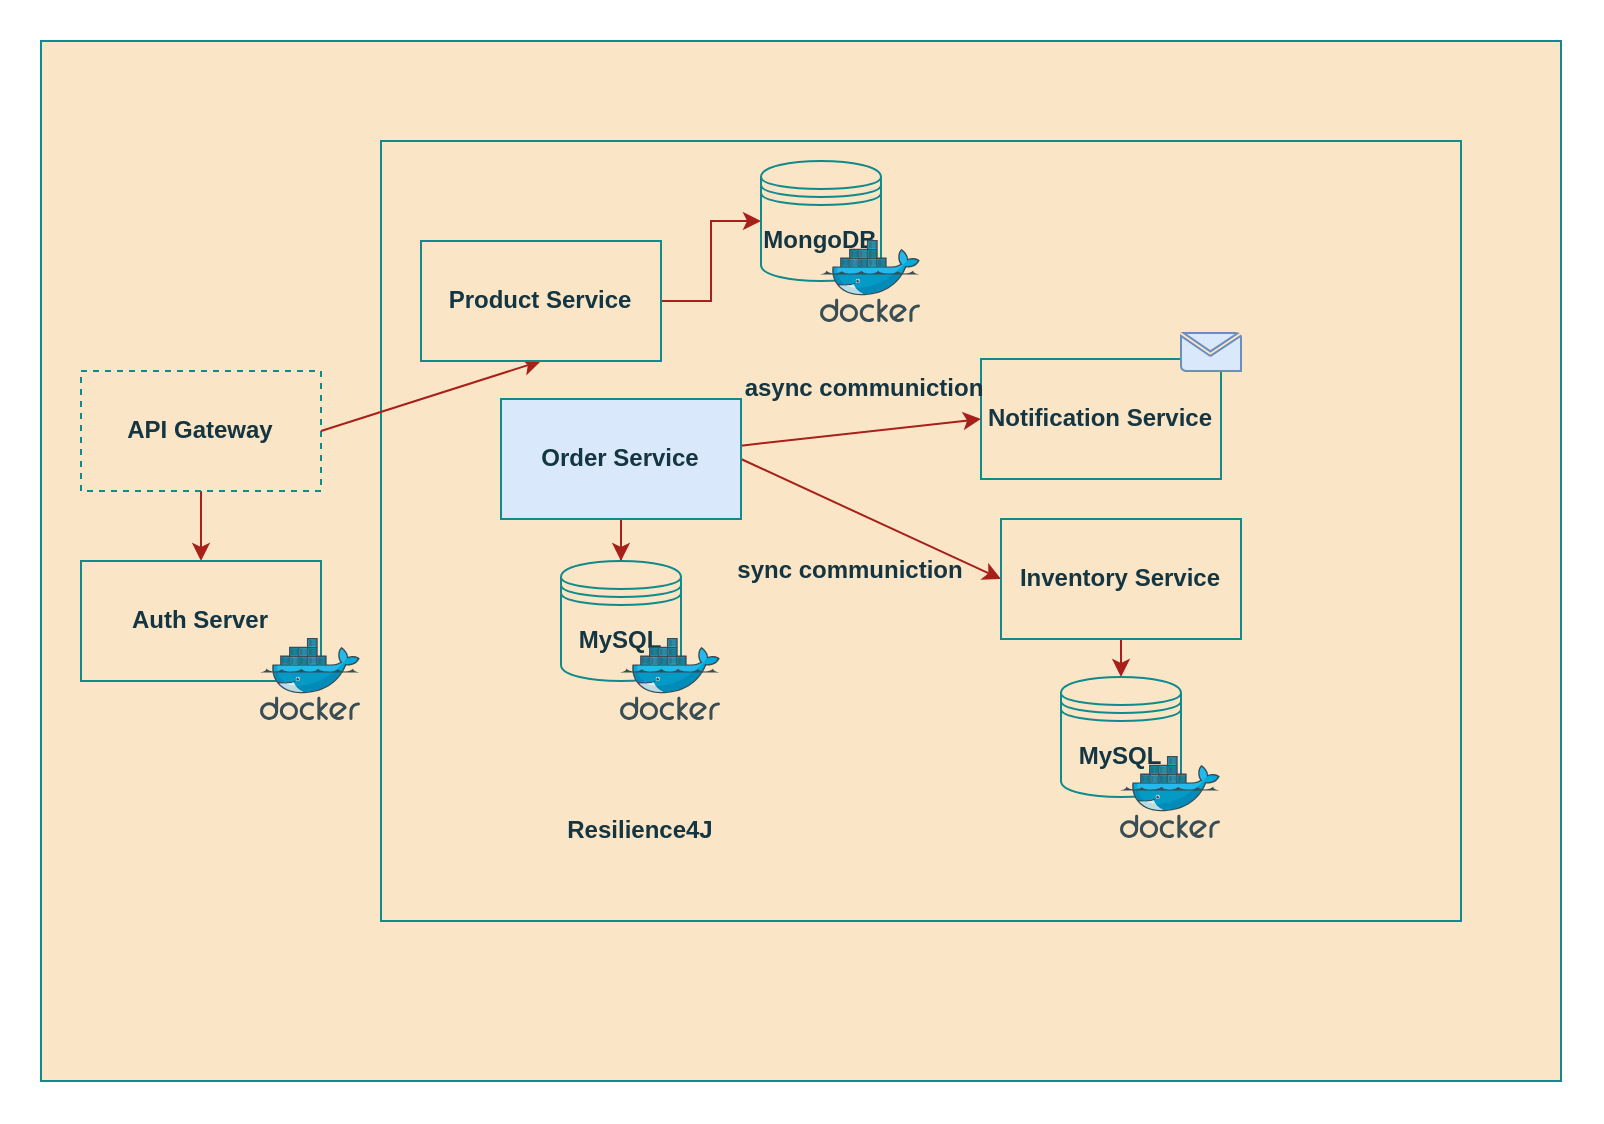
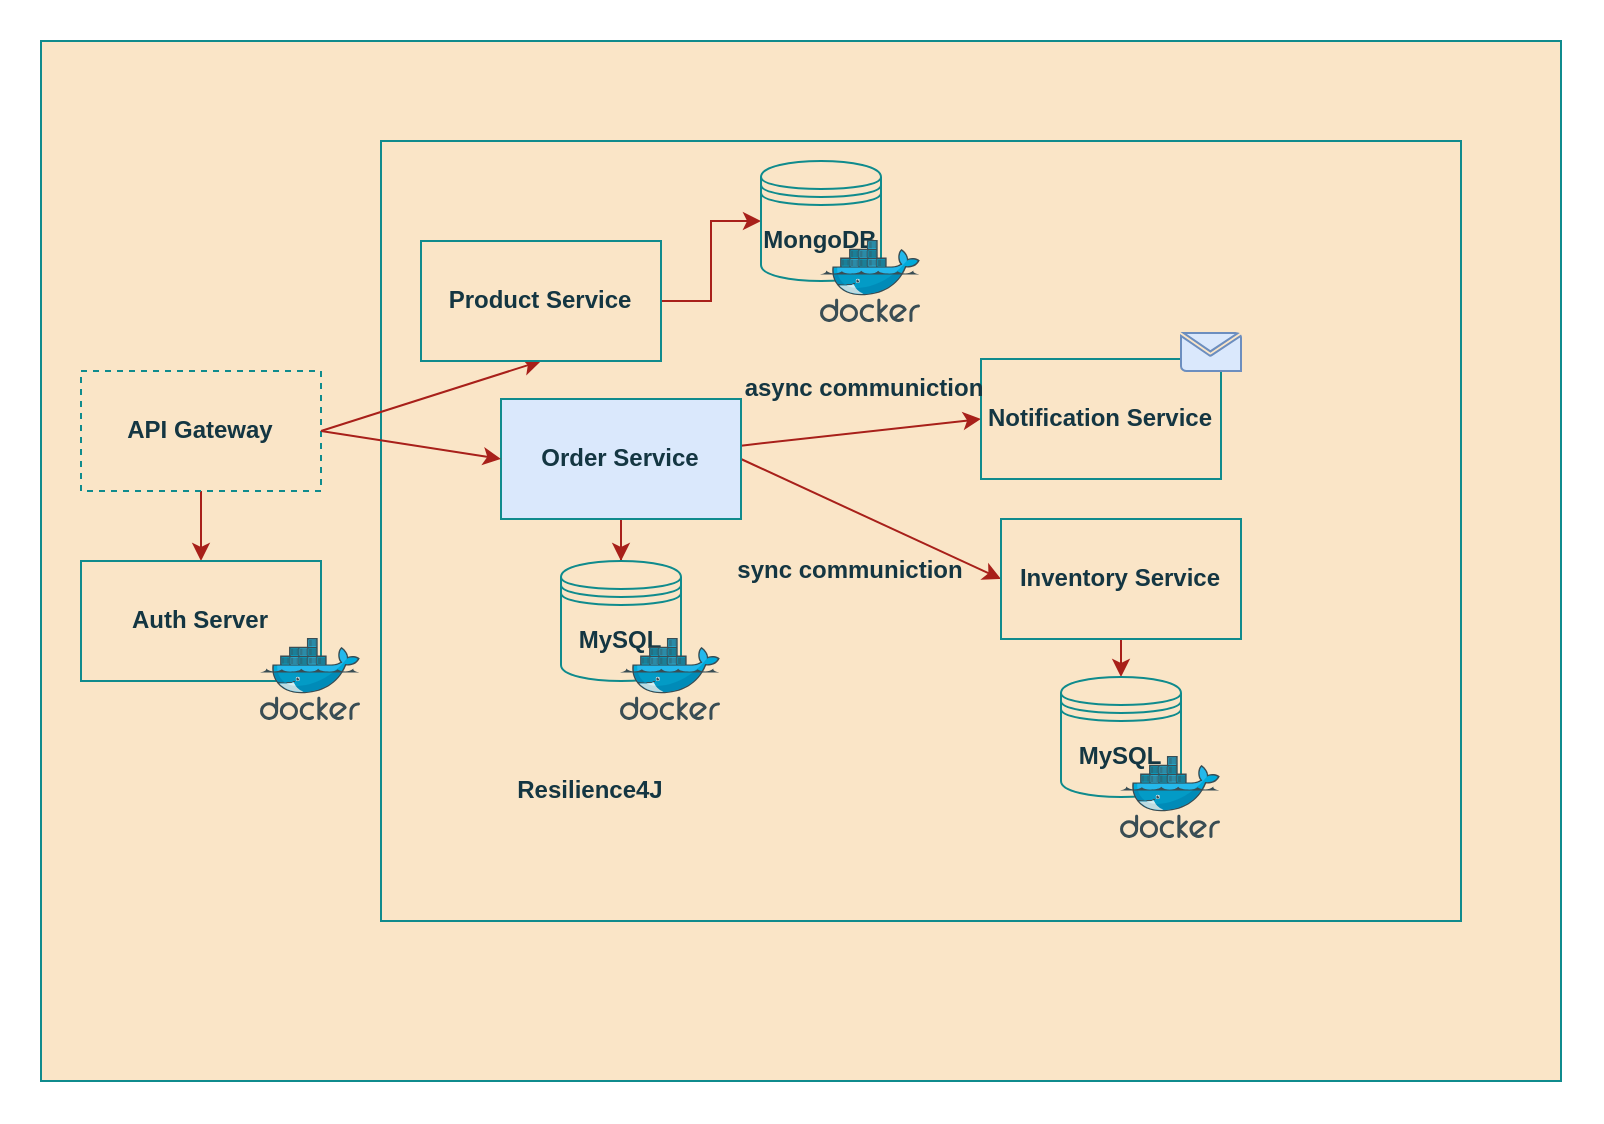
edge "API Gateway" -> "Order Service": added
node "Resilience4J": moved (641, 831) -> (591, 791)
